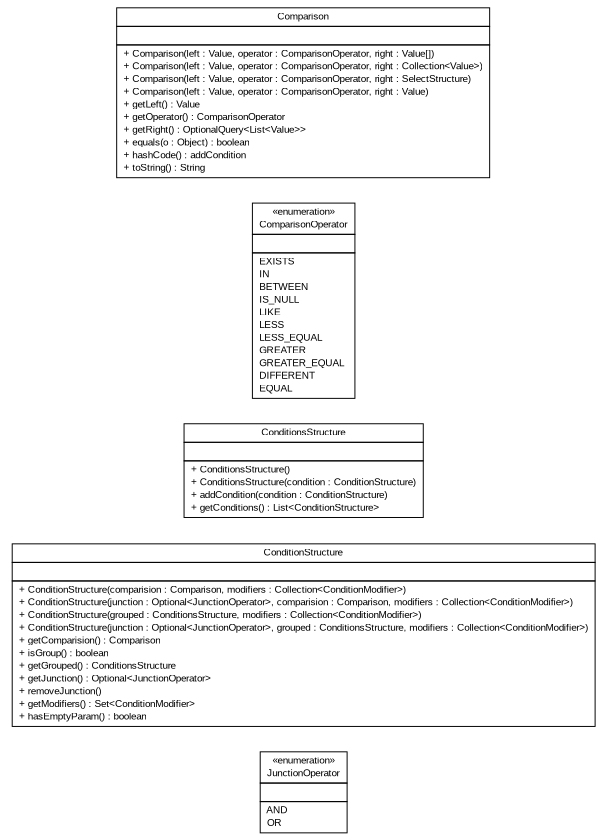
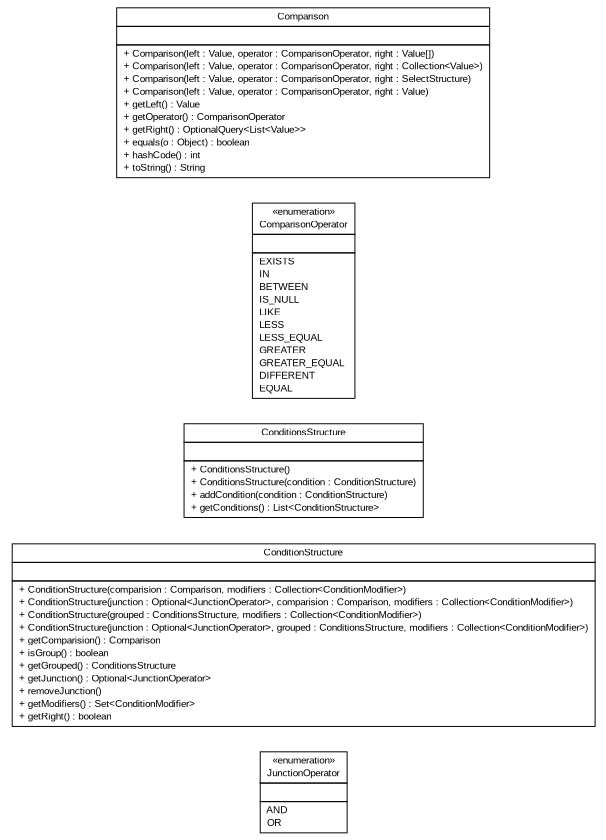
node "Comparison": text "+ hashCode() : addCondition" -> "+ hashCode() : int"
node "ConditionStructure": text "+ hasEmptyParam() : boolean" -> "+ getRight() : boolean"
